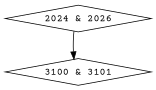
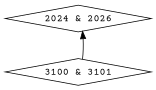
edge "2024 & 2026" -> "3100 & 3101": reversed
